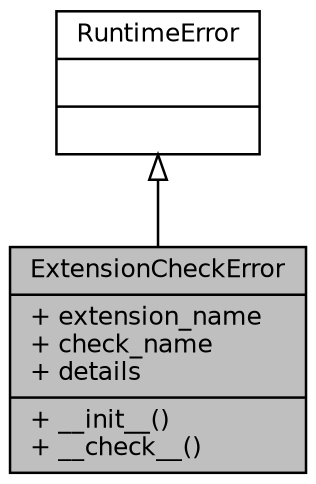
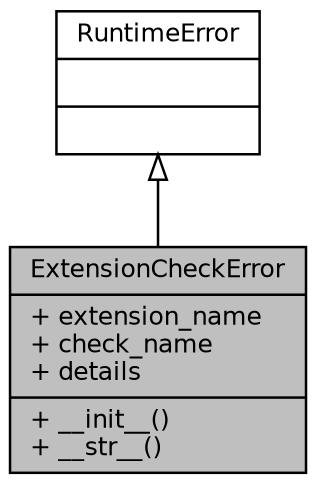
node "ExtensionCheckError": text "+ __check__()" -> "+ __str__()"
